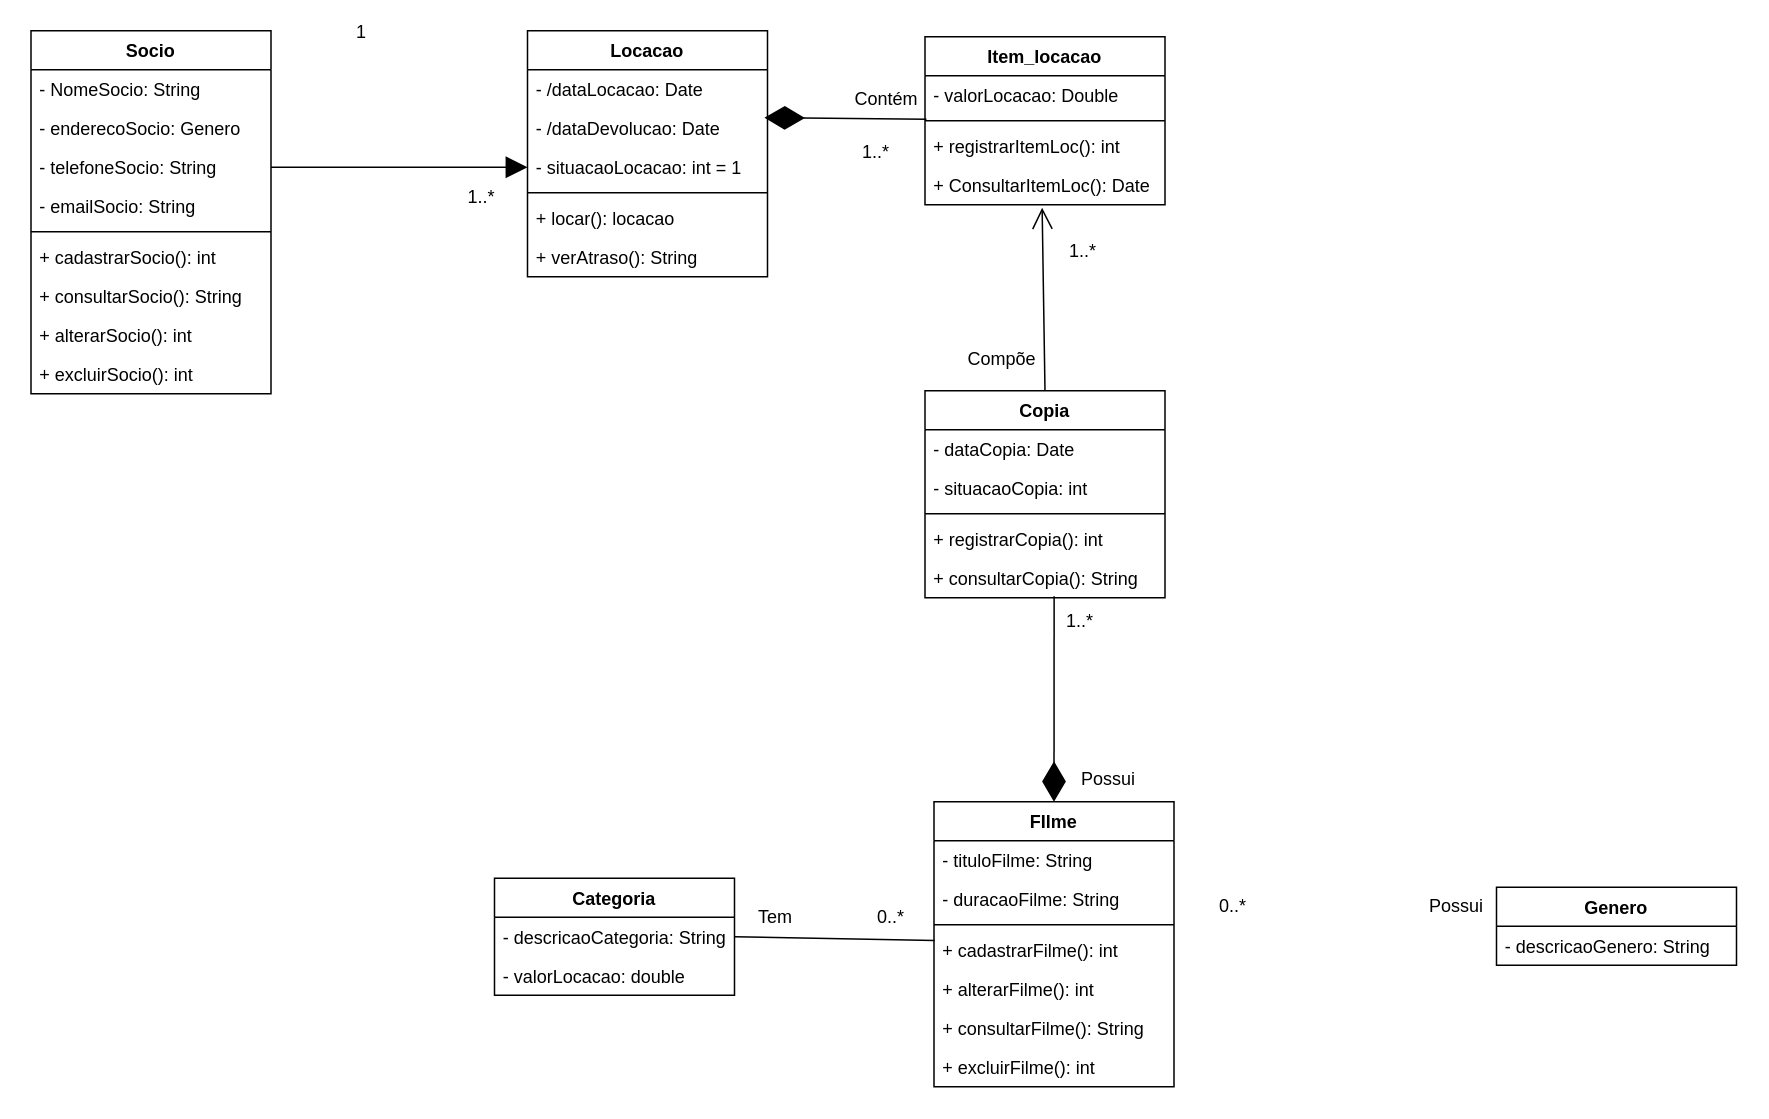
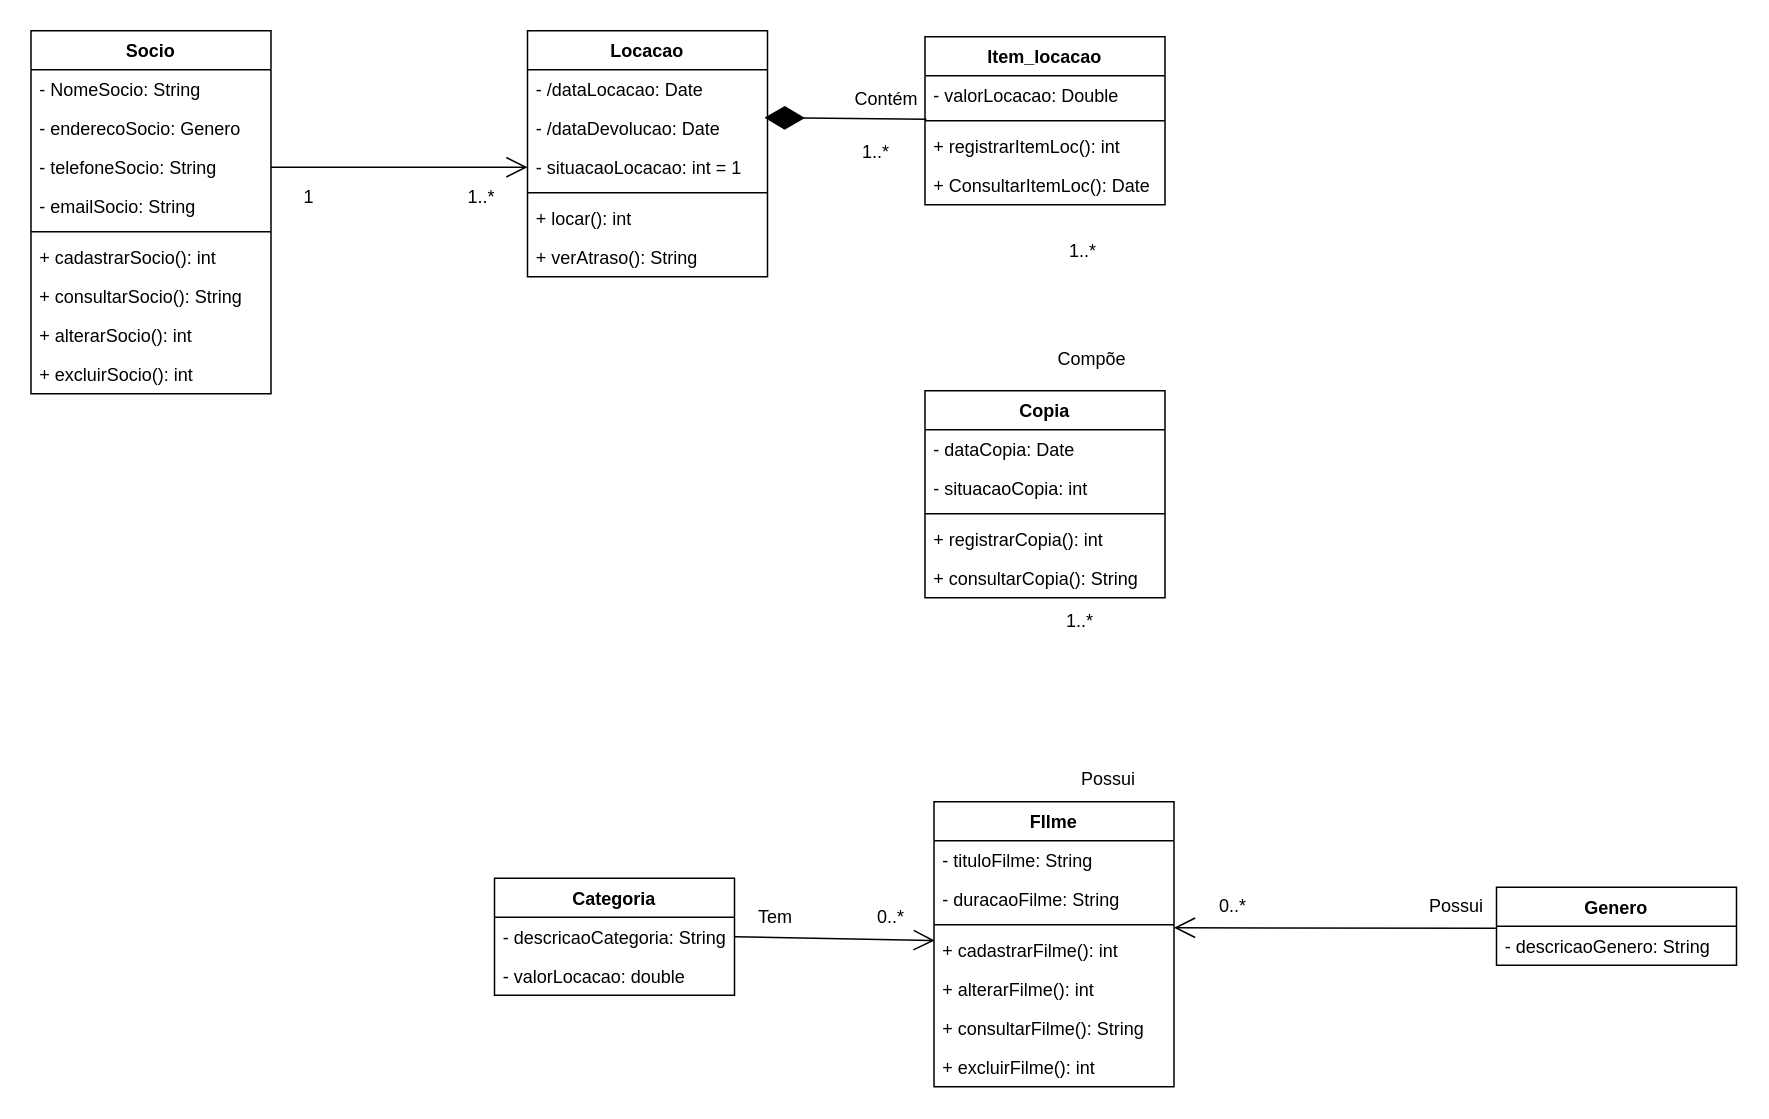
node "1": moved (360, 32) -> (308, 197)
edge "- telefoneSocio: String" -> "- situacaoLocacao: int = 1": arrowhead block -> open
node "+ locar(): locacao": label "+ locar(): locacao" -> "+ locar(): int"
edge "Copia" -> "+ ConsultarItemLoc(): Date": removed
node "Compõe": moved (1001, 359) -> (1091, 359)
edge "+ consultarCopia(): String" -> "FIlme": removed
edge "- descricaoGenero: String" -> "+ cadastrarFilme(): int": added
edge "- descricaoCategoria: String" -- "+ cadastrarFilme(): int": arrowhead none -> open
